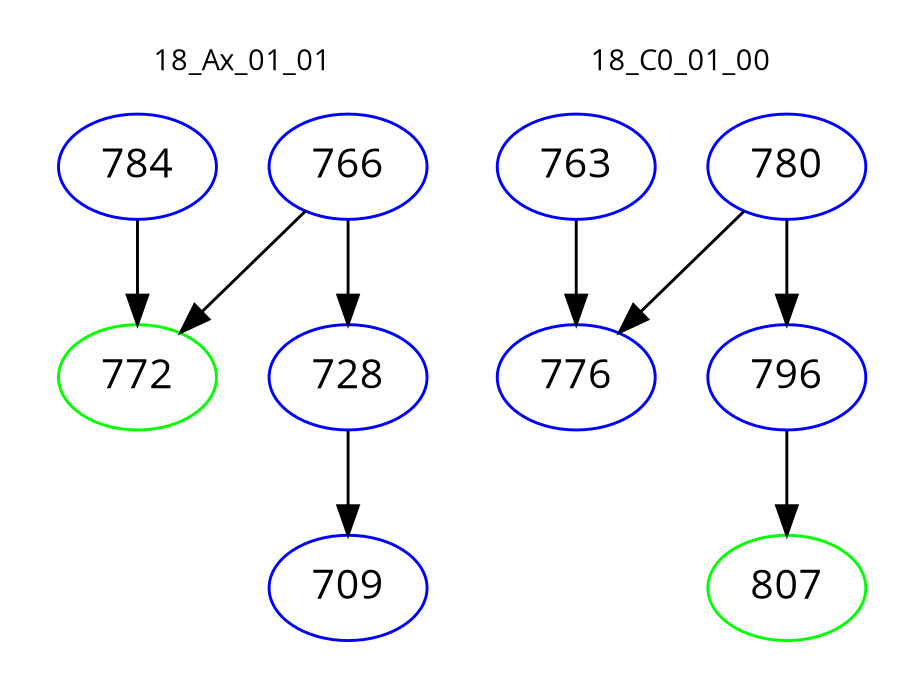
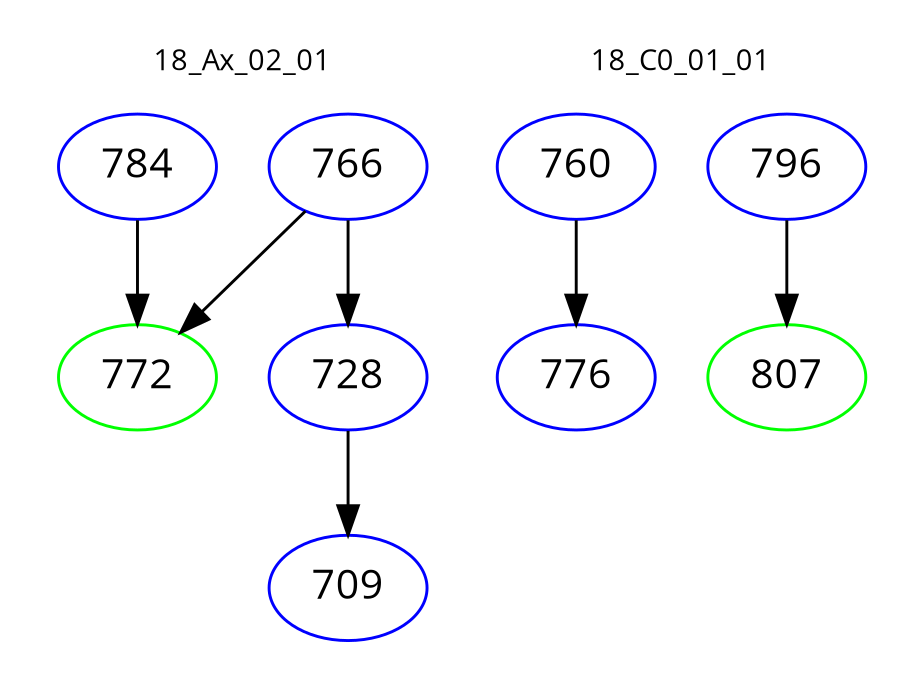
cluster "18_Ax_01_01": label "18_Ax_01_01" -> "18_Ax_02_01"
cluster "18_C0_01_00": label "18_C0_01_00" -> "18_C0_01_01"
node "763": label "763" -> "760"
node "780": removed
